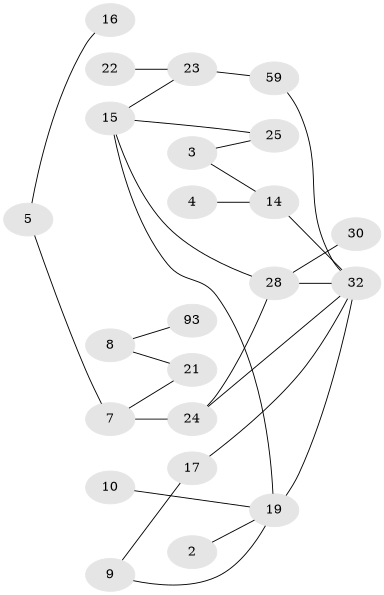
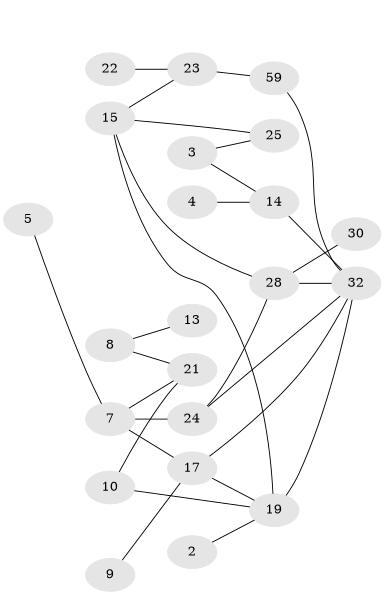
node "16": removed
node "93": label "93" -> "13"
edge "21" -- "10": added
edge "7" -- "17": added
edge "19" -- "9": now "19" -- "17"
